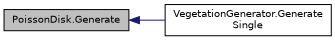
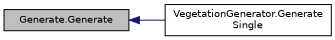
node "PoissonDisk.Generate": label "PoissonDisk.Generate" -> "Generate.Generate"
